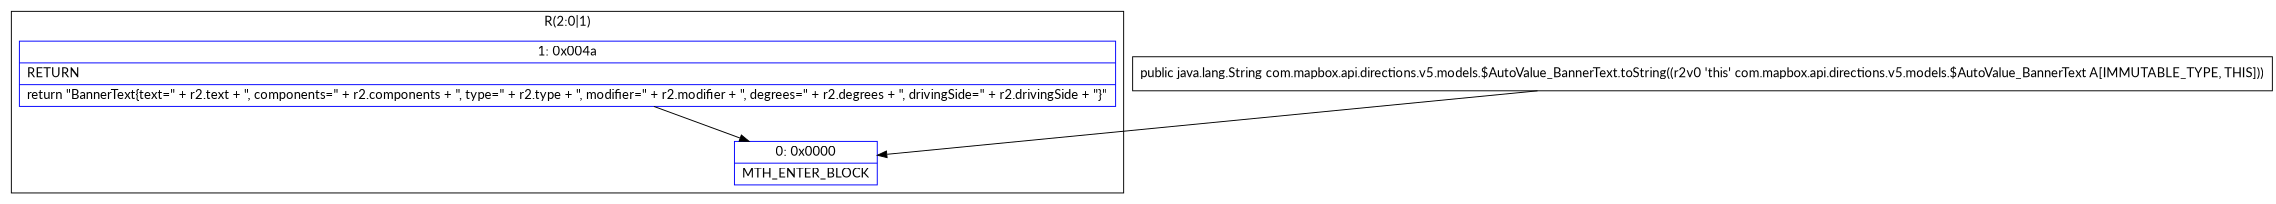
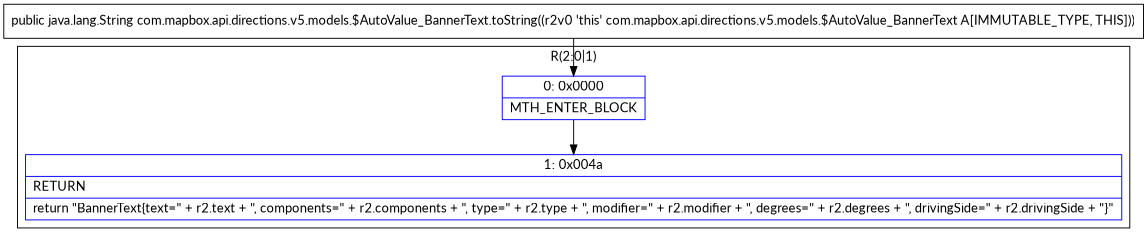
edge "1: 0x004a" -> "0: 0x0000": reversed
